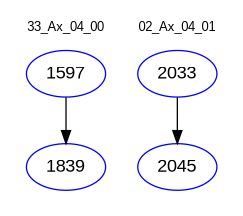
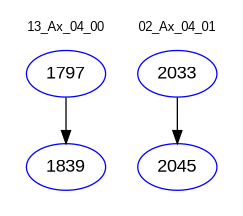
cluster "33_Ax_04_00": label "33_Ax_04_00" -> "13_Ax_04_00"
node "1597": label "1597" -> "1797"
